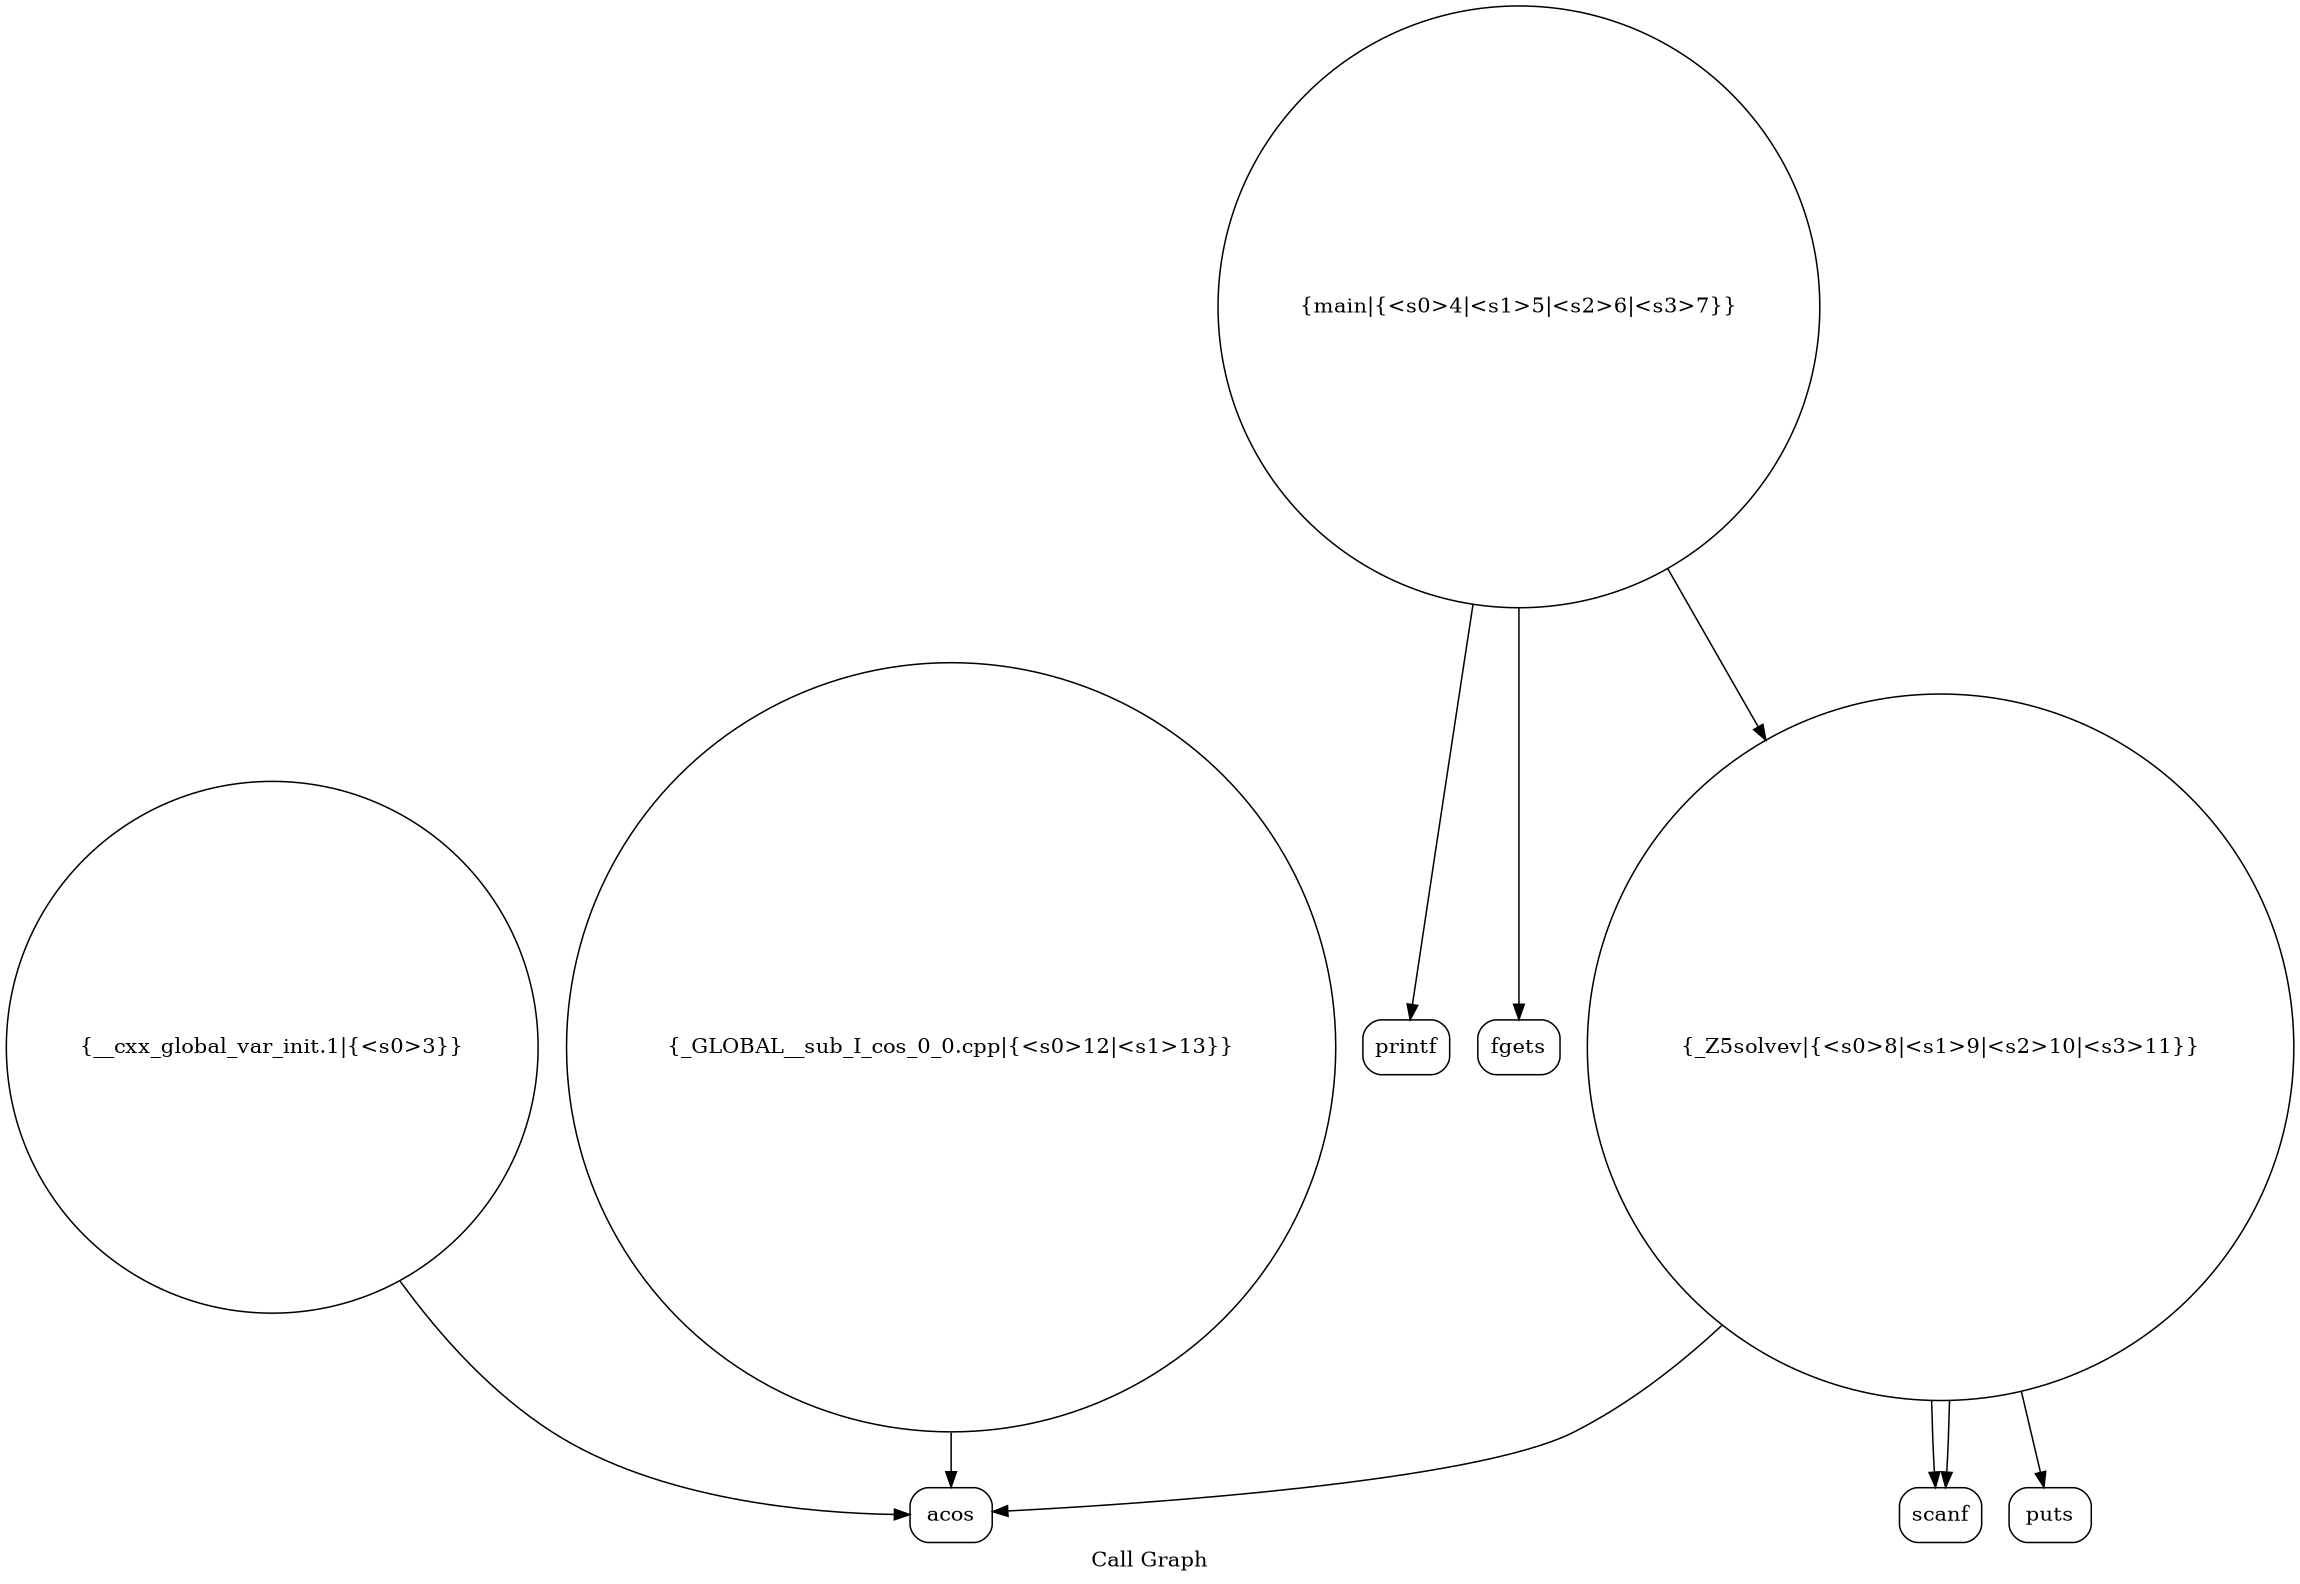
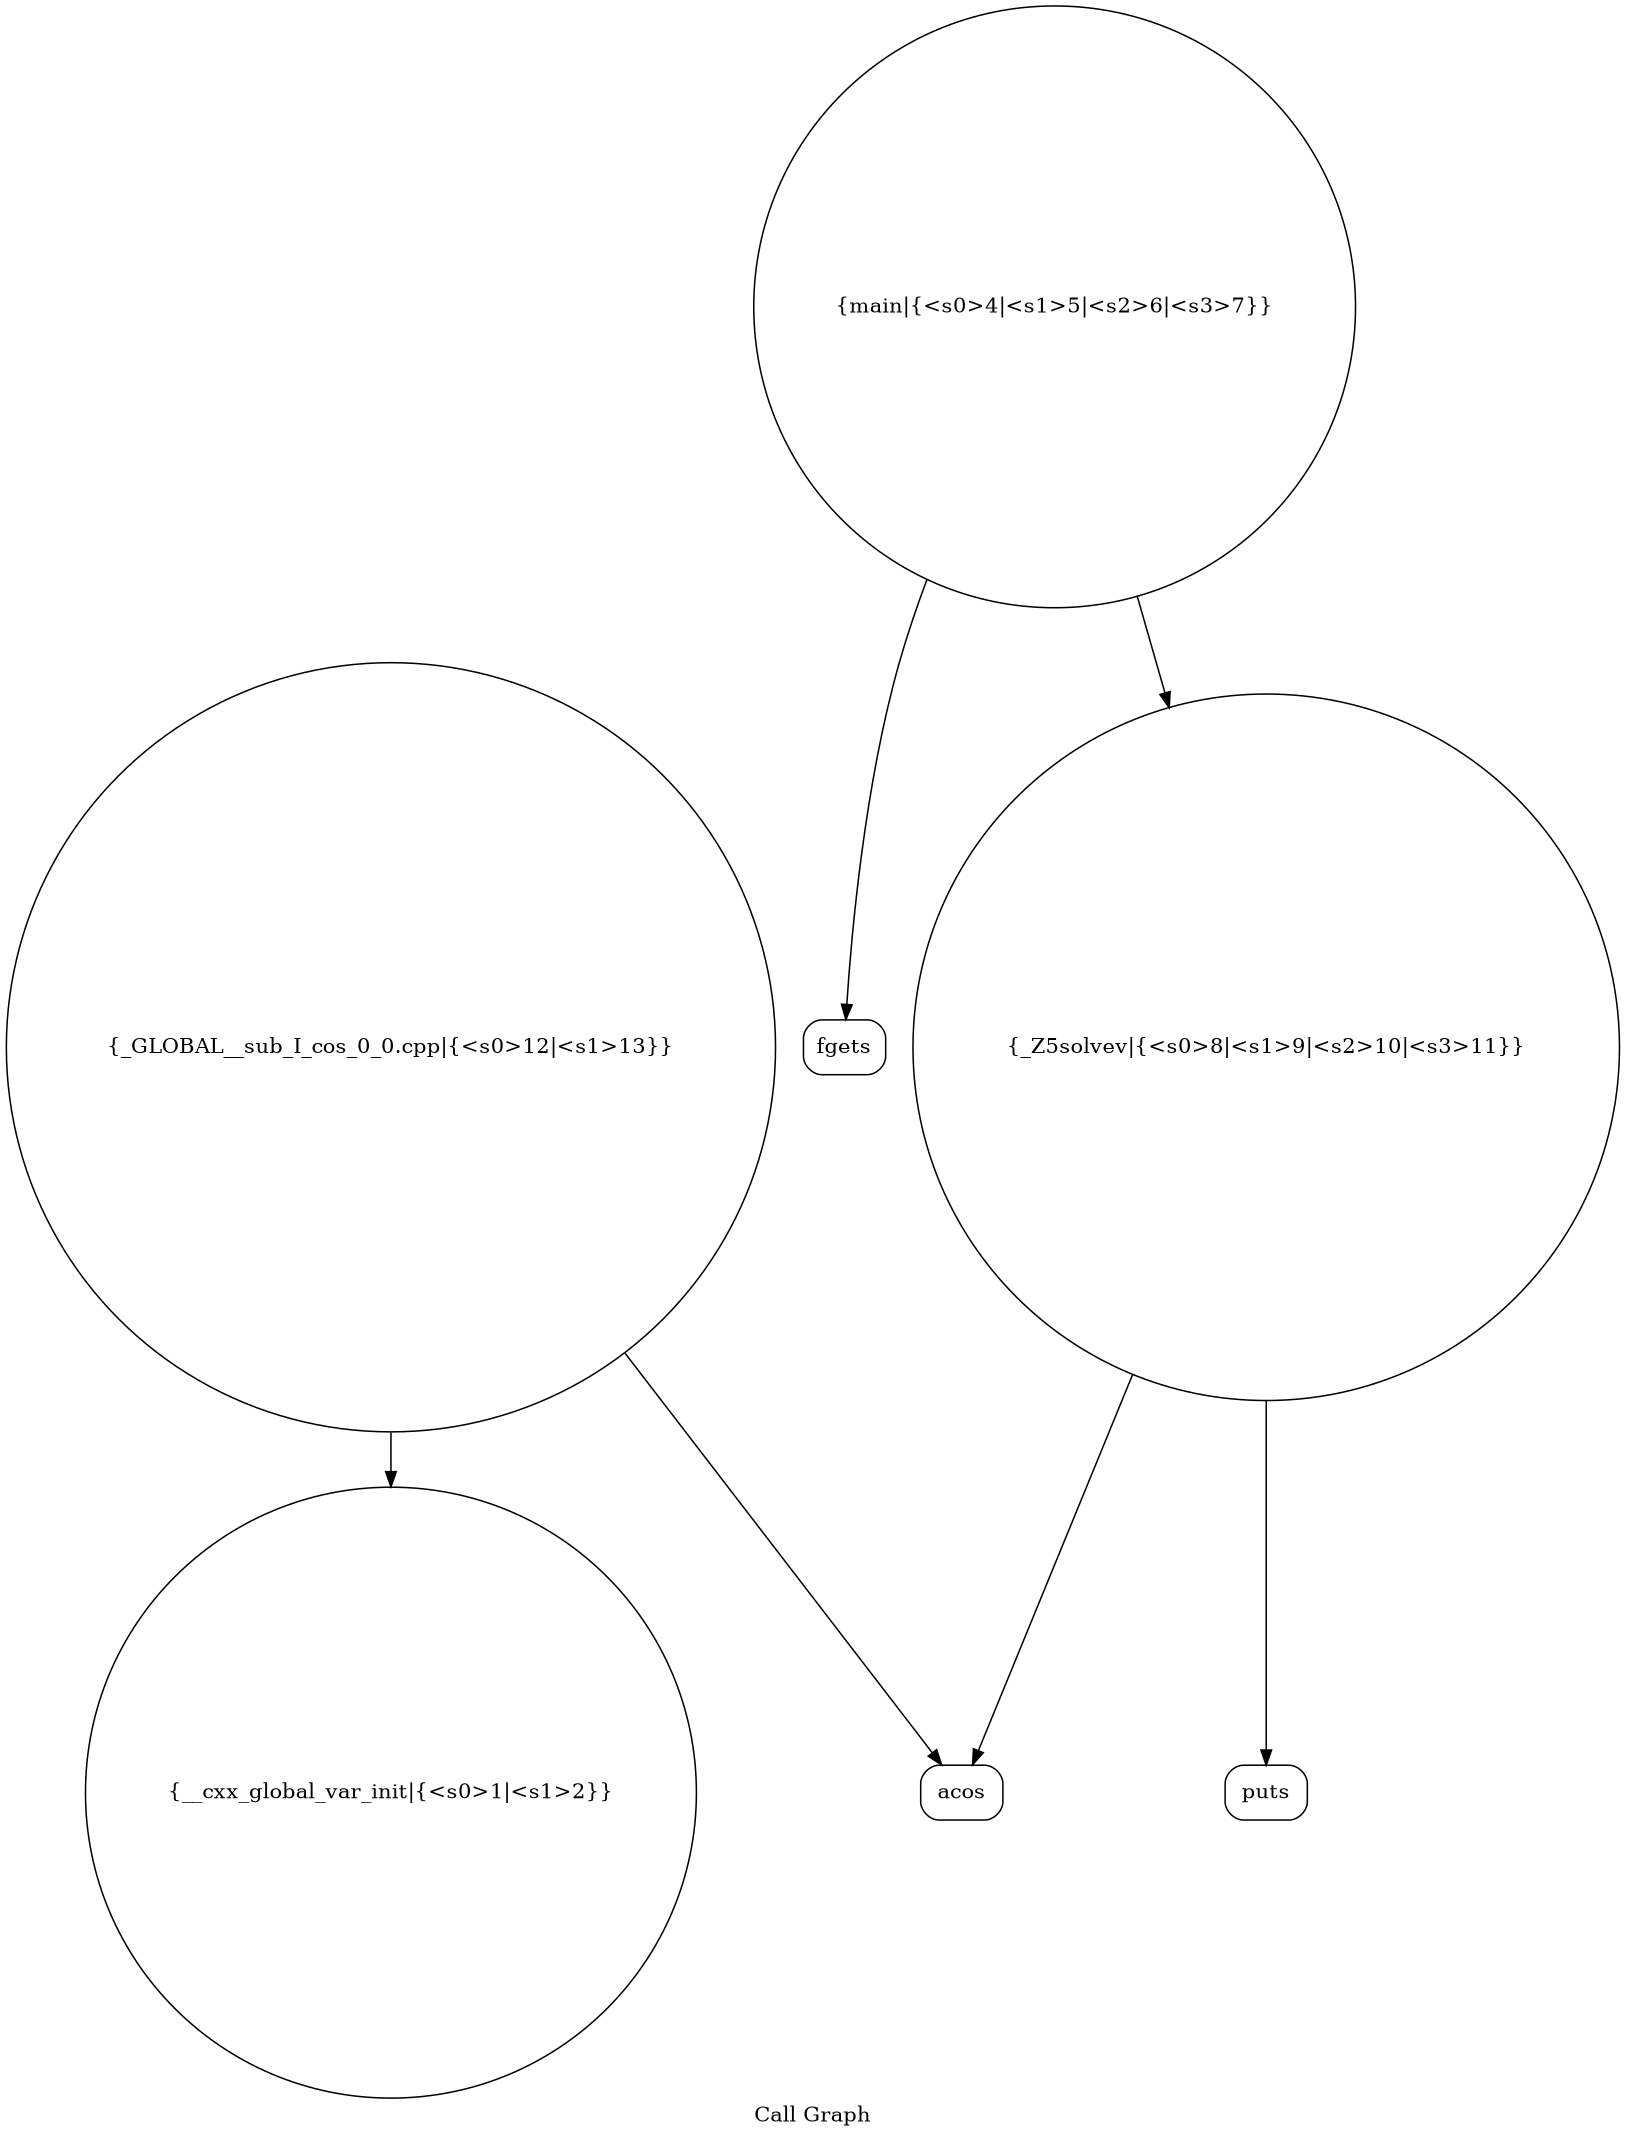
node "{__cxx_global_var_init.1|{<s0>3}}": removed
node "printf": removed
node "scanf": removed
node "{__cxx_global_var_init|{<s0>1|<s1>2}}": added
